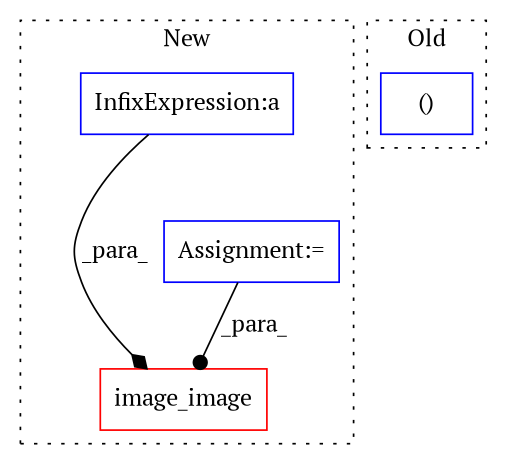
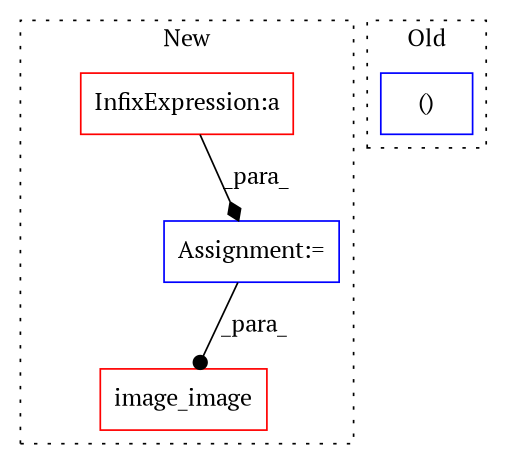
node "InfixExpression:a": color blue -> red
edge "InfixExpression:a" -> "image_image": now "InfixExpression:a" -> "Assignment:="
